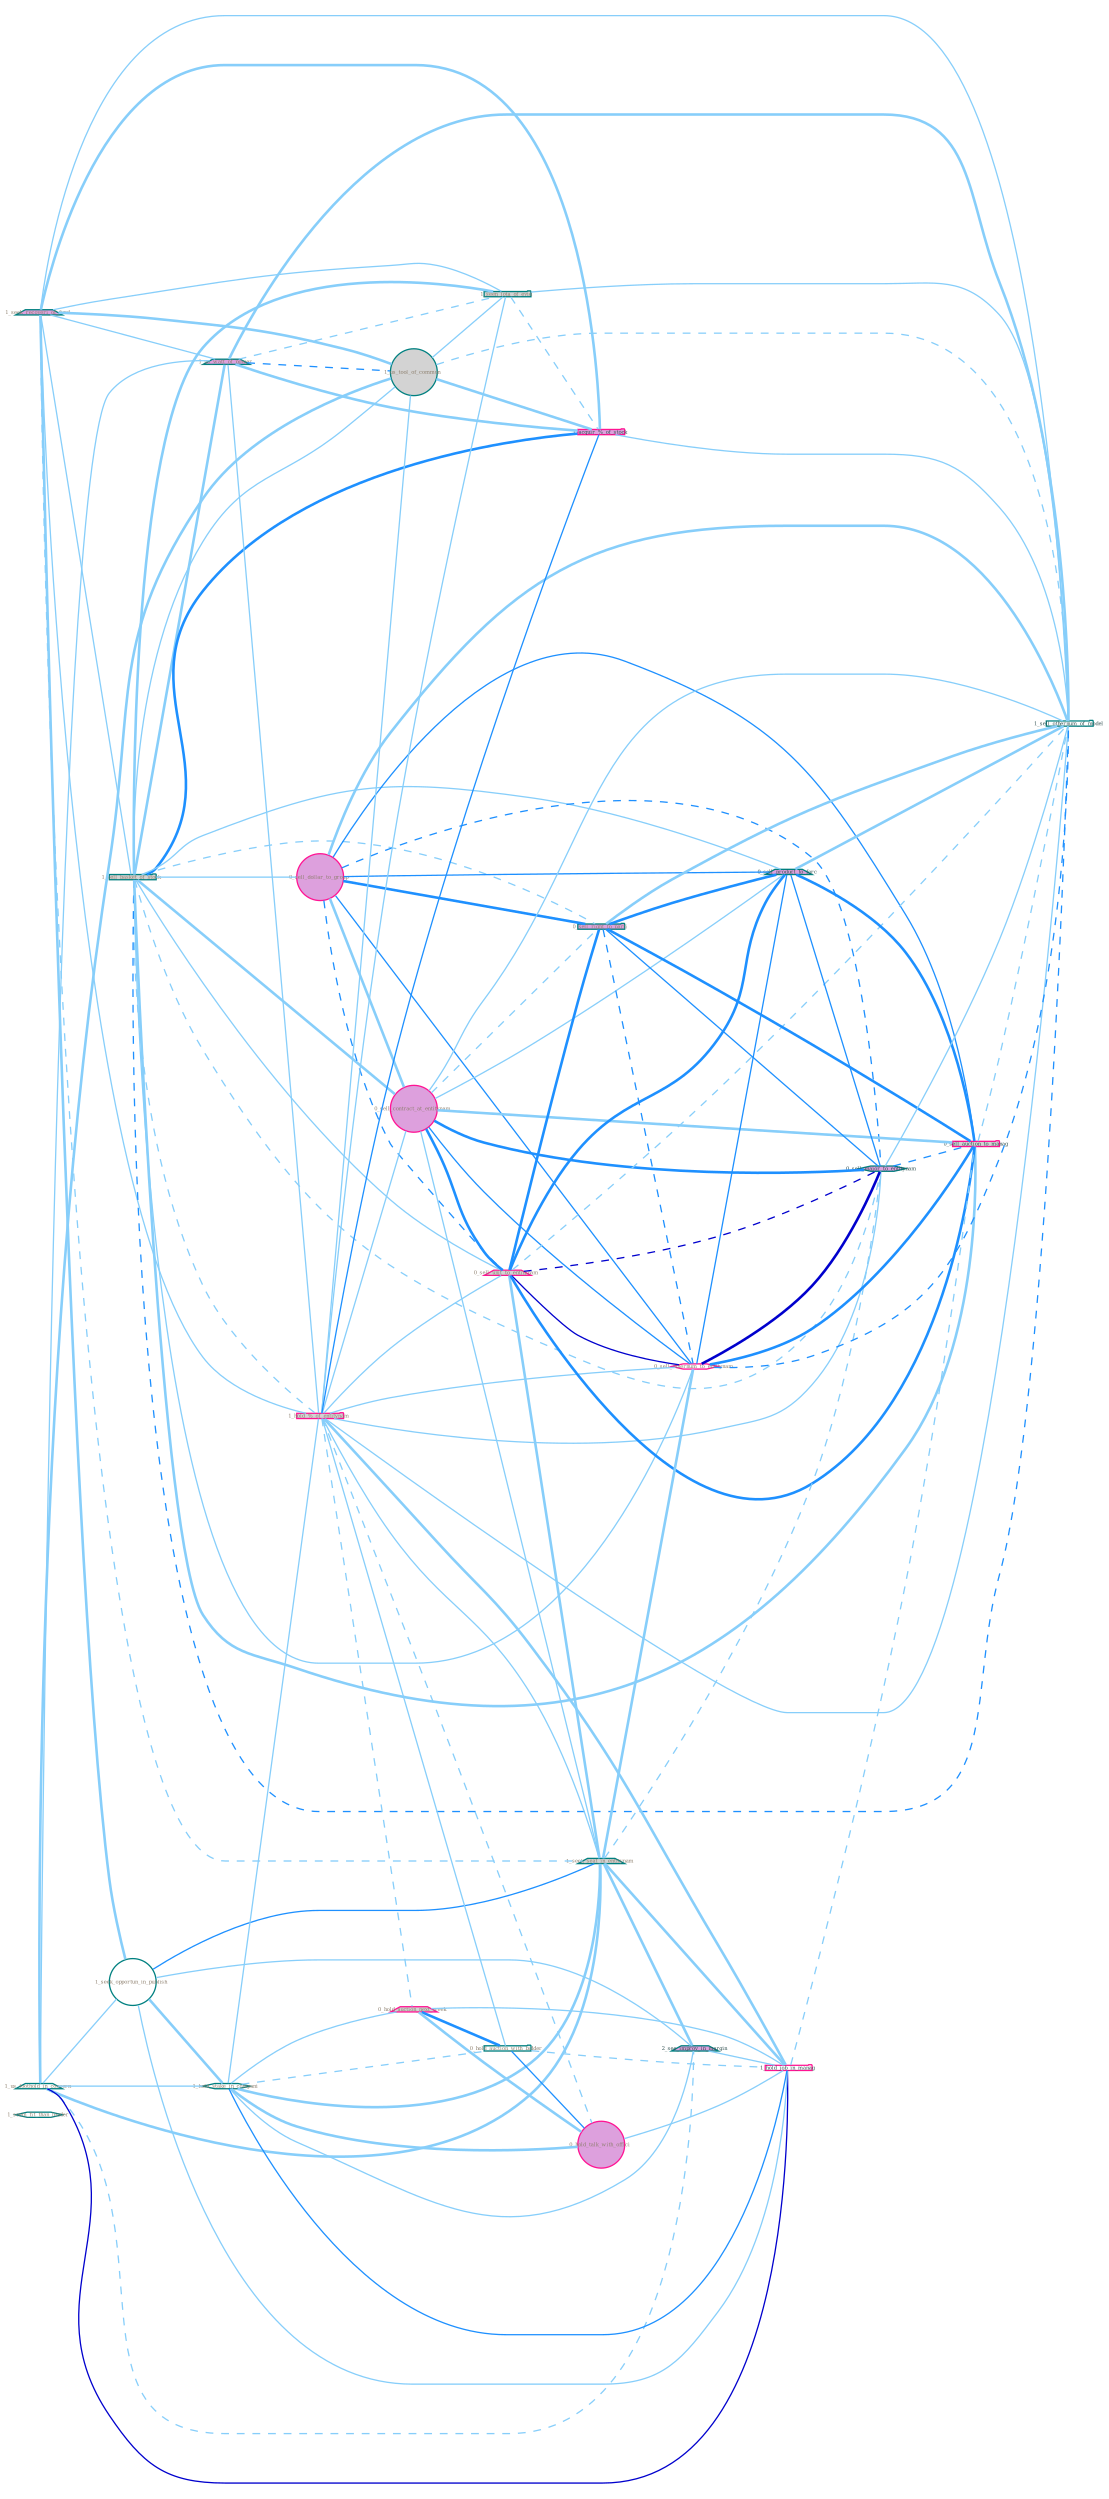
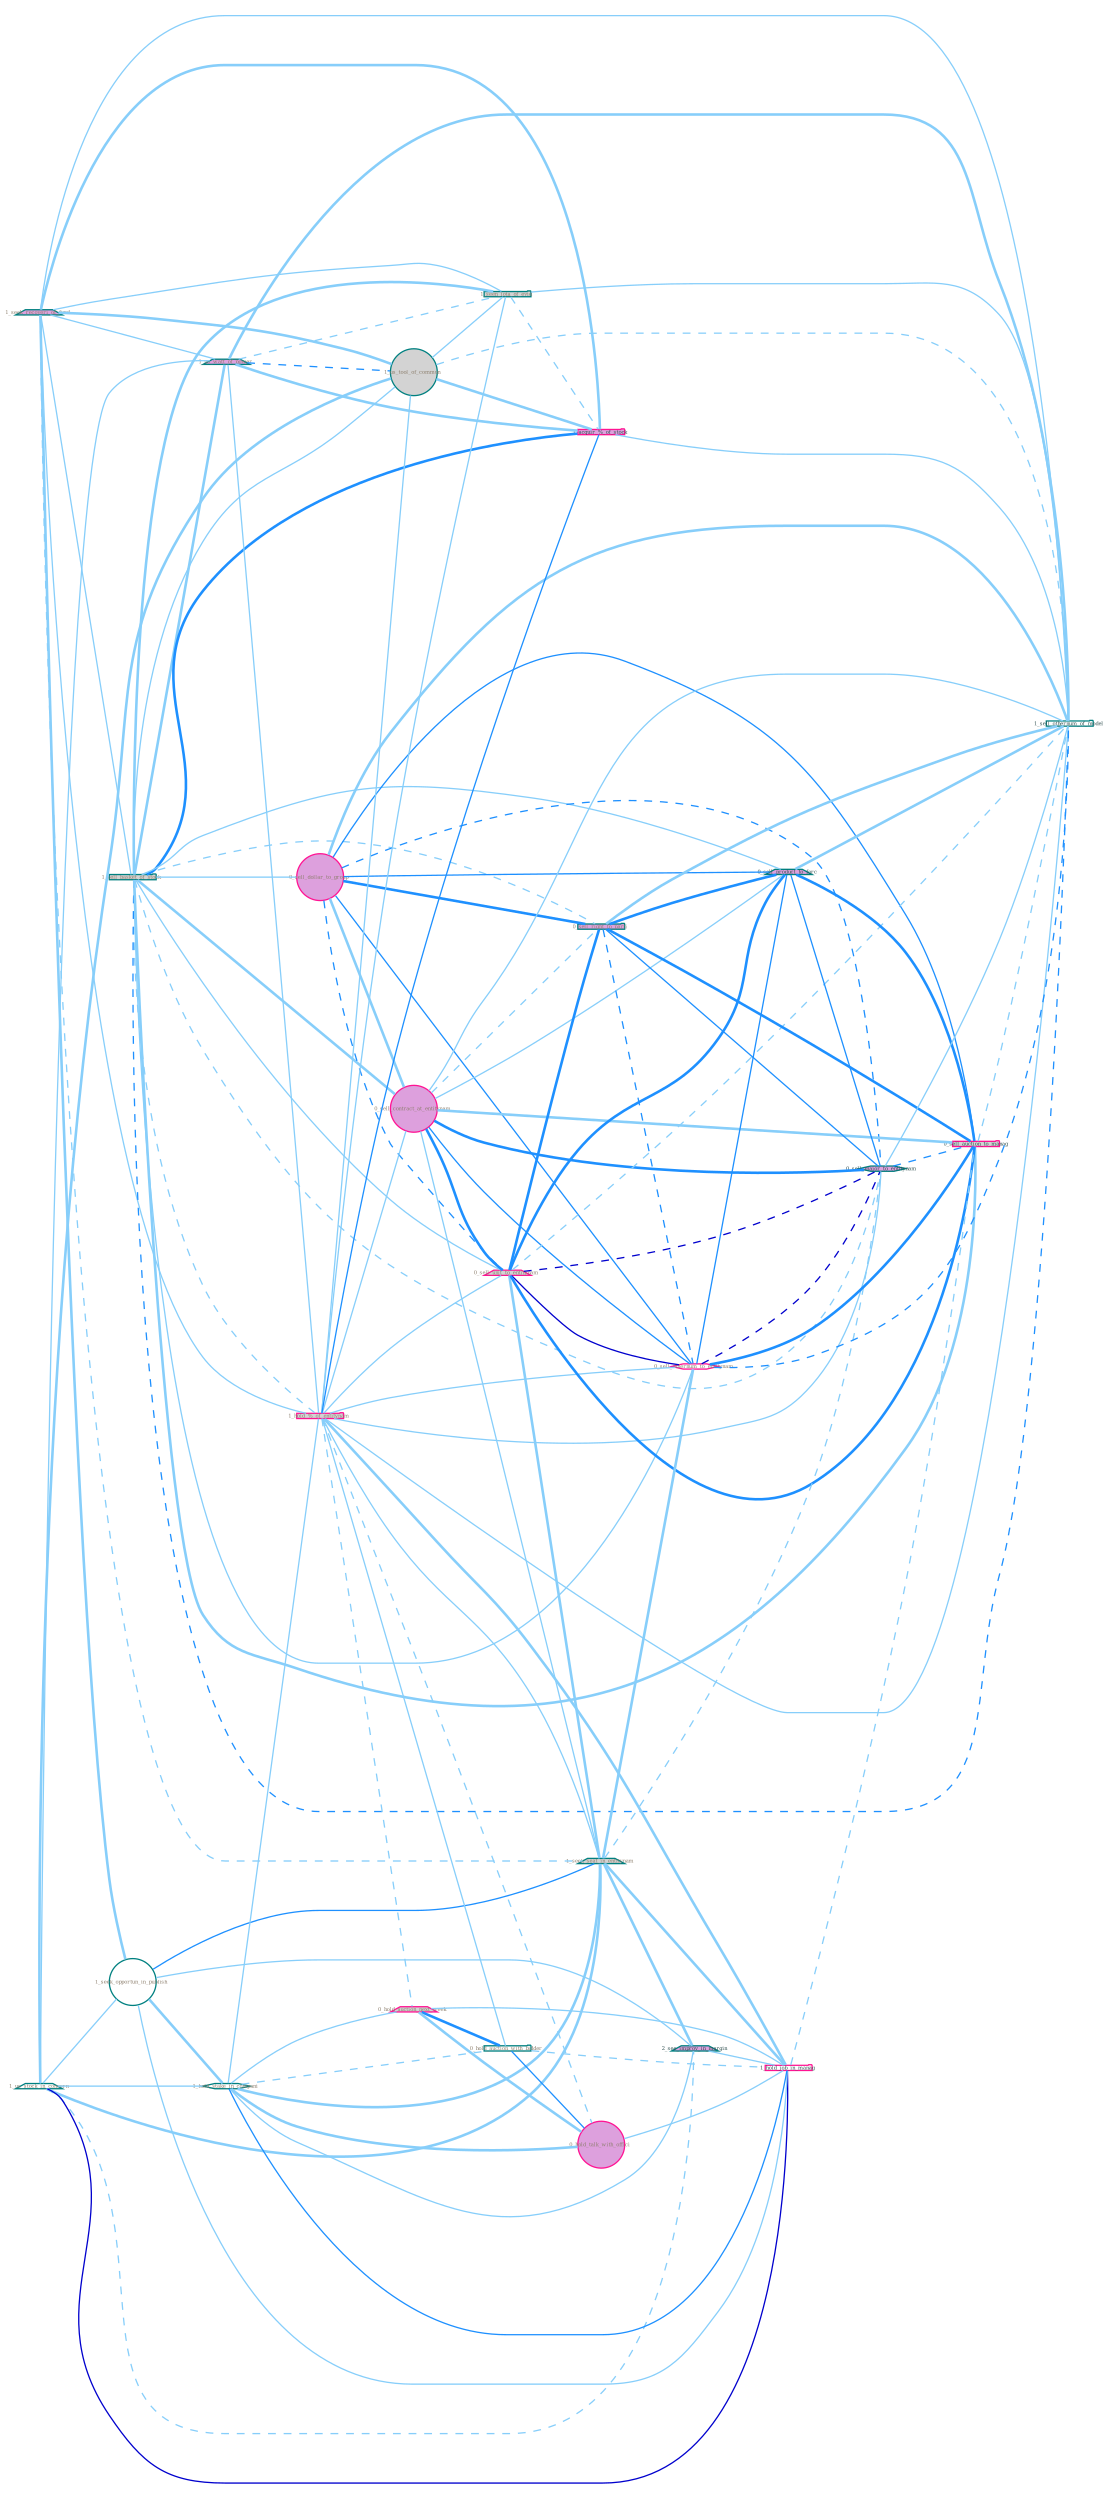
edge "0_sell_major_to_entitynam" -- "0_sell_othernum_to_entitynam": style bold -> dashed
node "1_us_foothold_in_concern": label "1_us_foothold_in_concern" -> "1_us_stock_in_concern"
node "1_seem_fit_than_leader": removed
